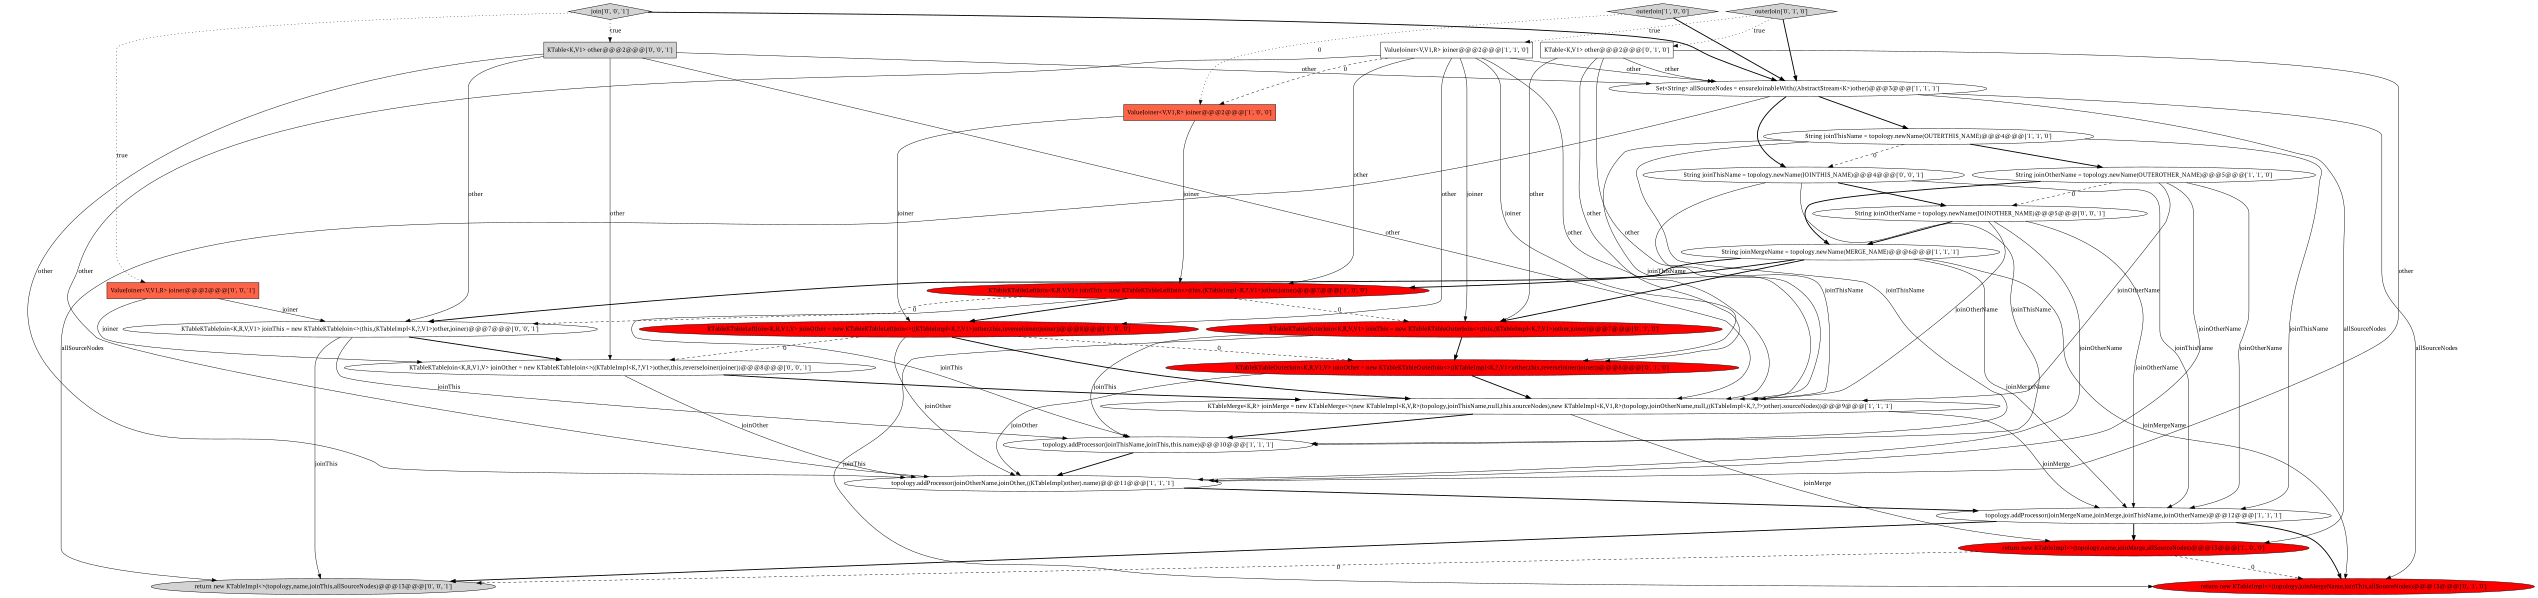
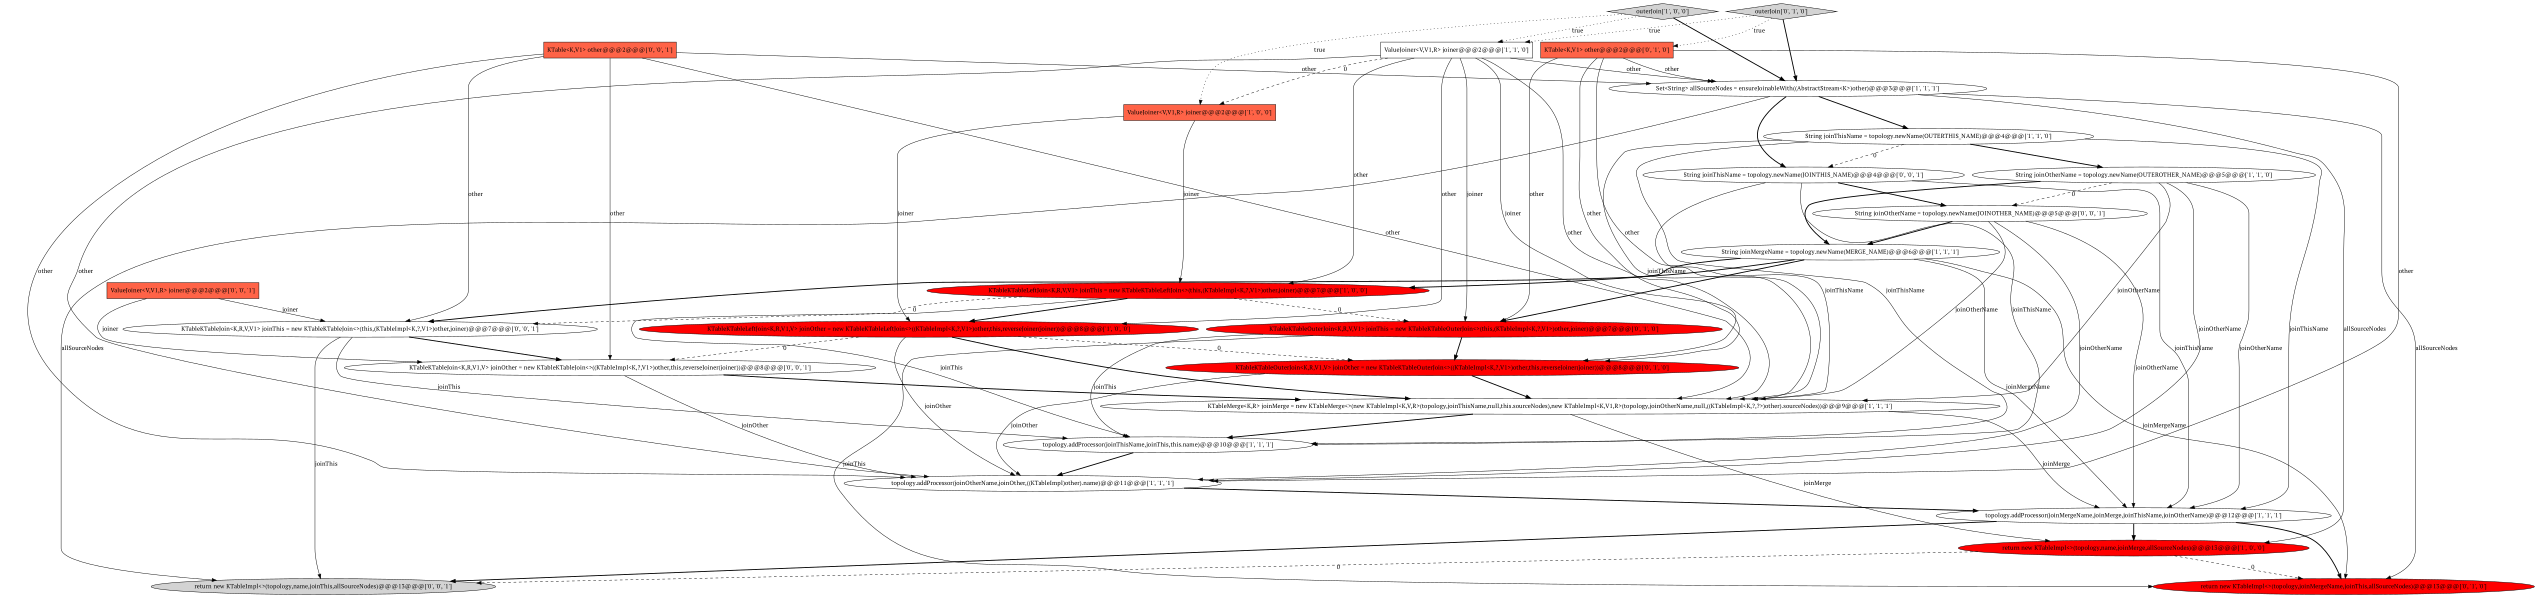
node "join['0', '0', '1']": removed
edge "outerJoin['1', '0', '0']" -> "ValueJoiner<V,V1,R> joiner@@@2@@@['1', '1', '0']": added, label "true"
node "KTable<K,V1> other@@@2@@@['0', '0', '1']": fillcolor lightgray -> tomato
edge "outerJoin['1', '0', '0']" -> "ValueJoiner<V,V1,R> joiner@@@2@@@['1', '0', '0']": label "0" -> "true"
node "KTable<K,V1> other@@@2@@@['0', '1', '0']": fillcolor white -> tomato
